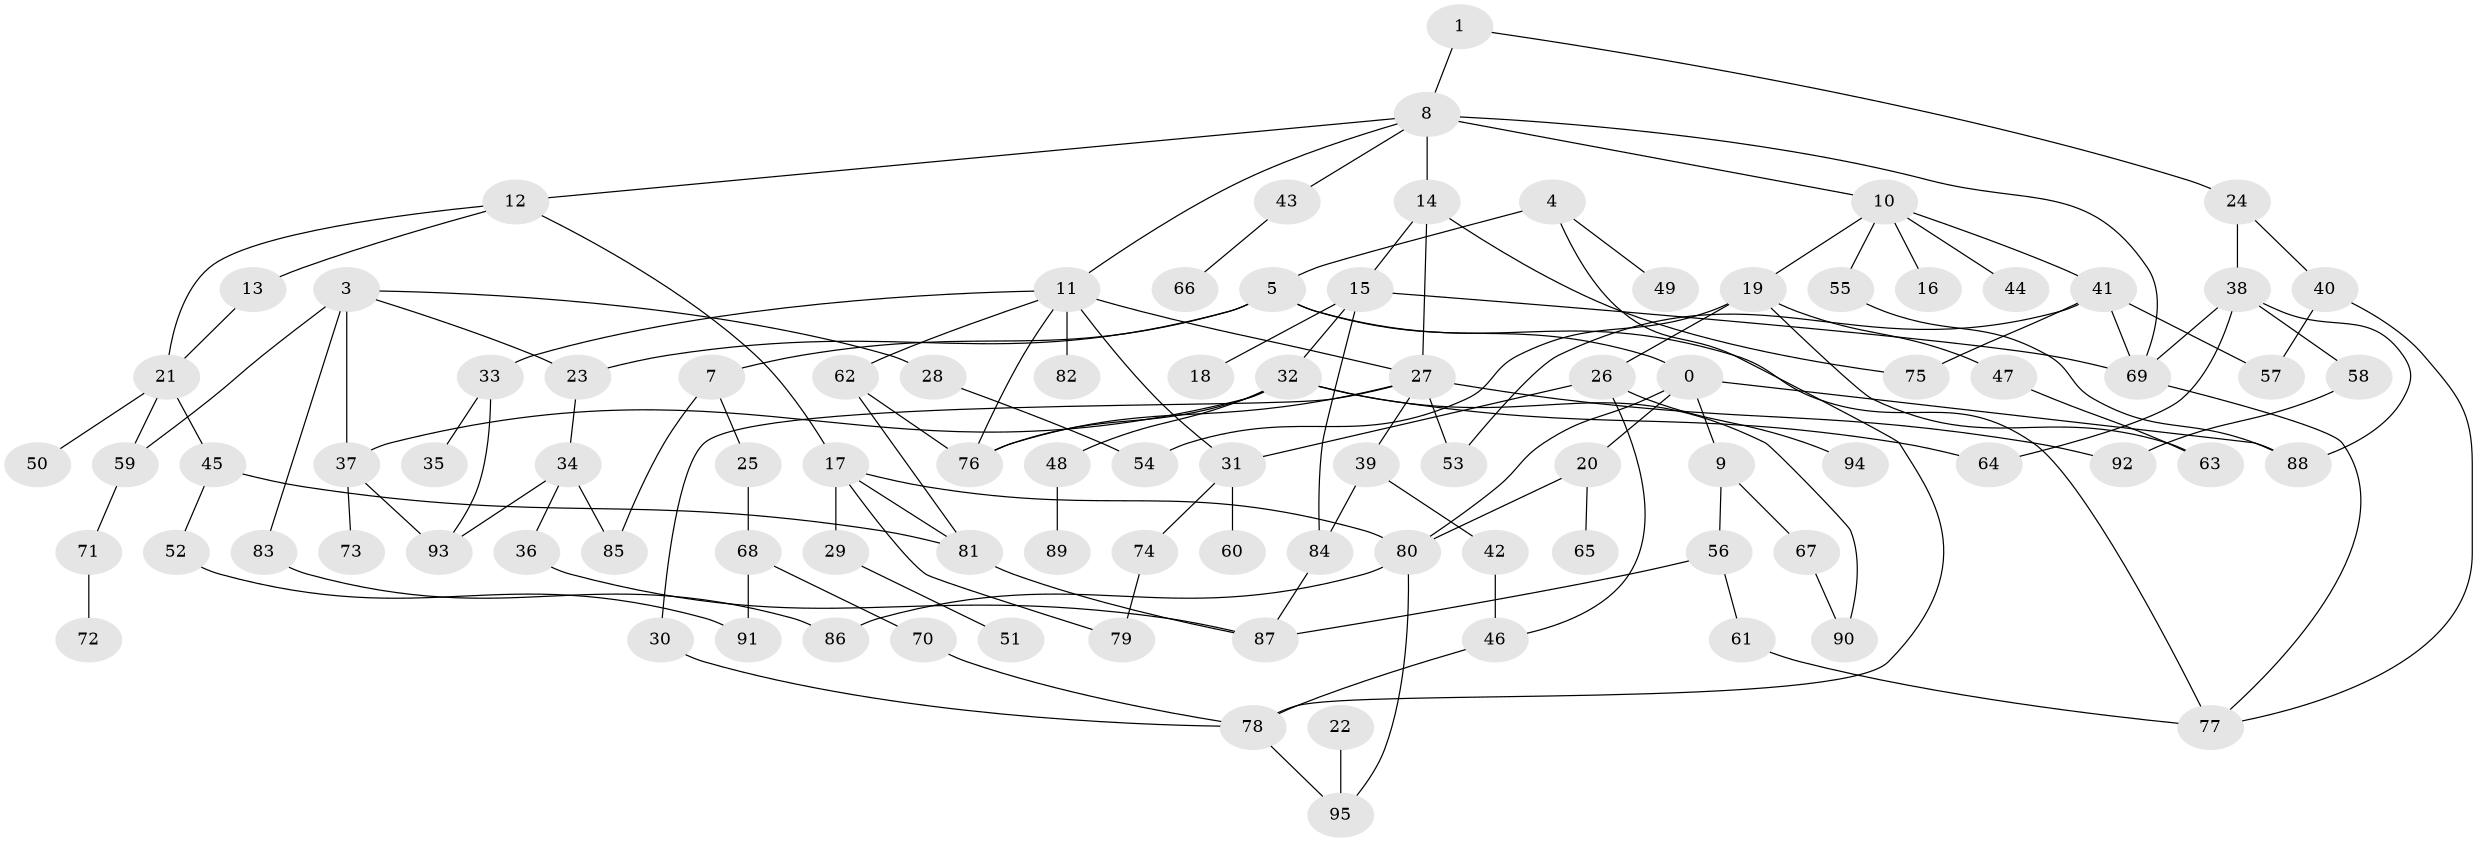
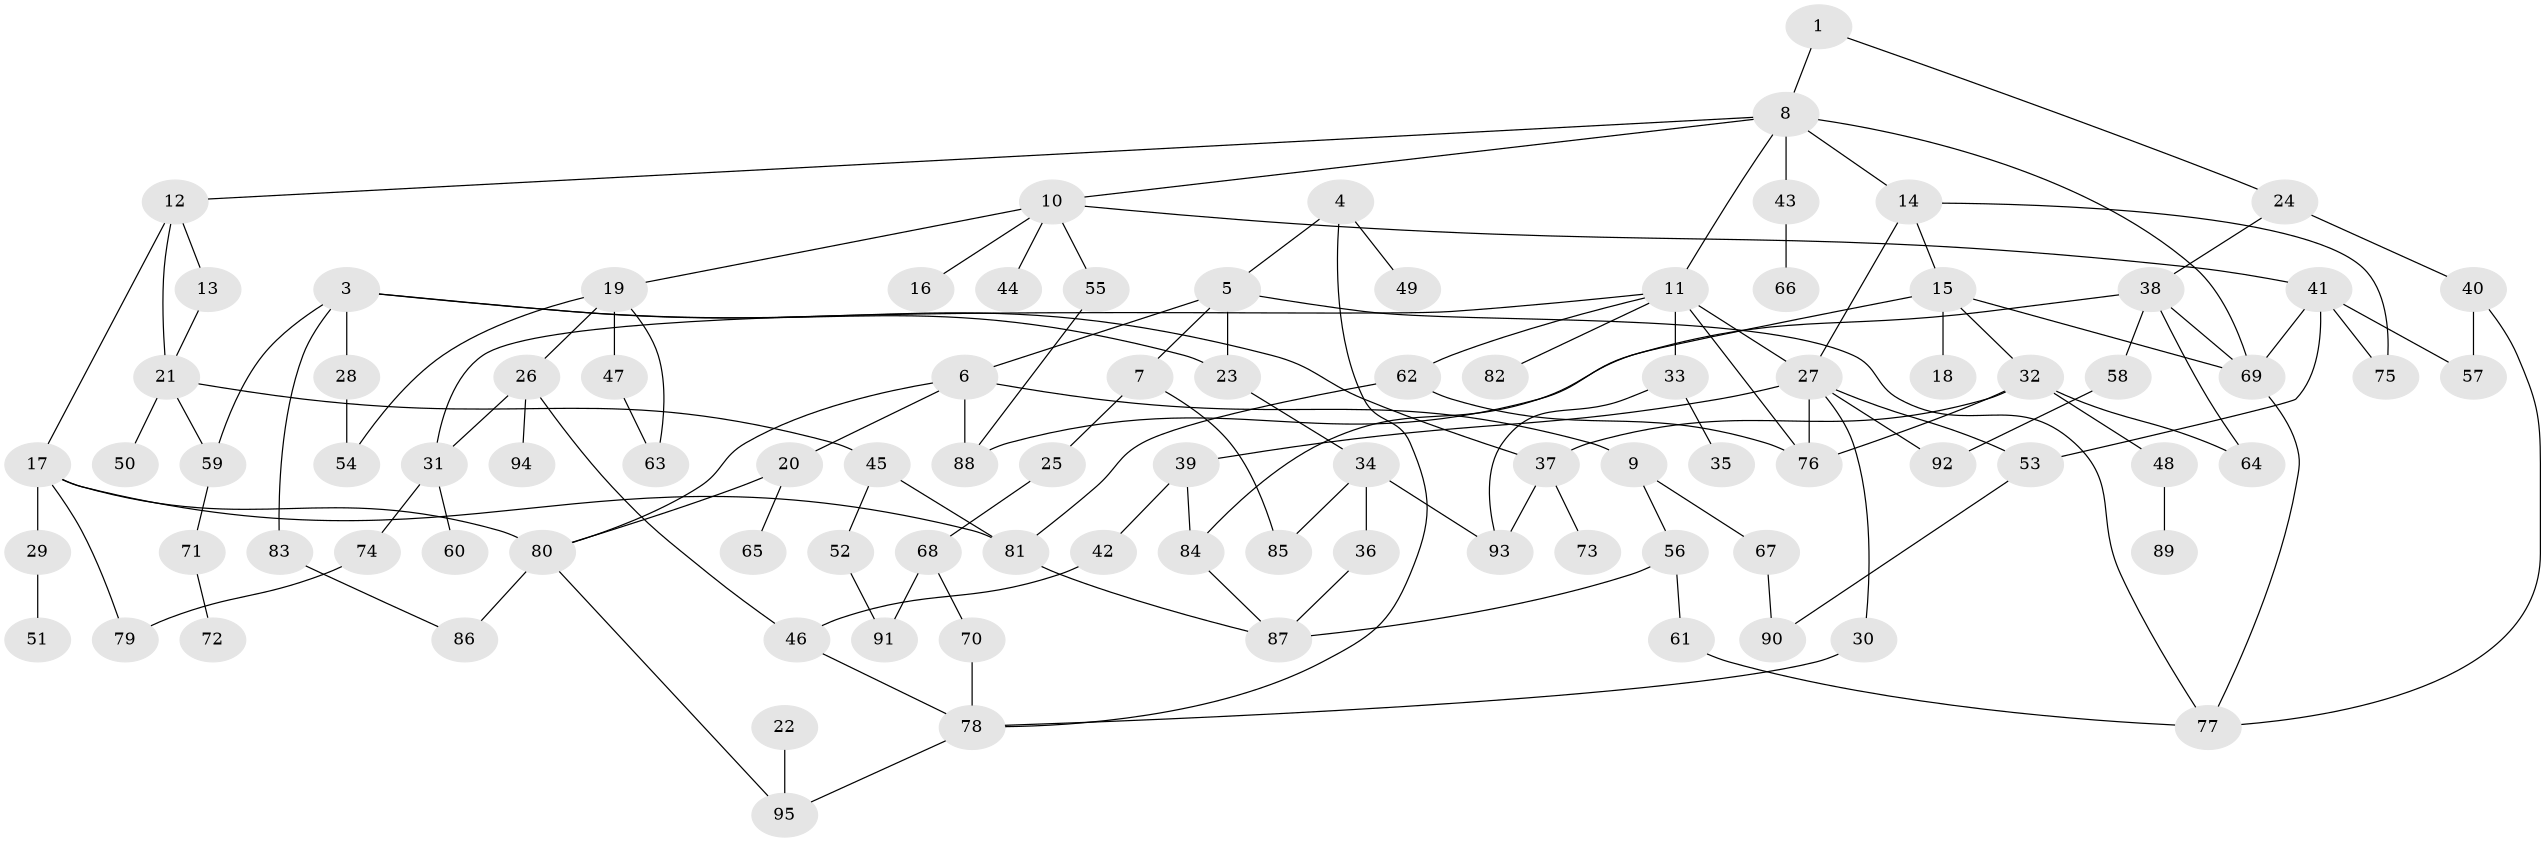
node "0": label "0" -> "6"
edge "32" -- "90": now "53" -- "90"
